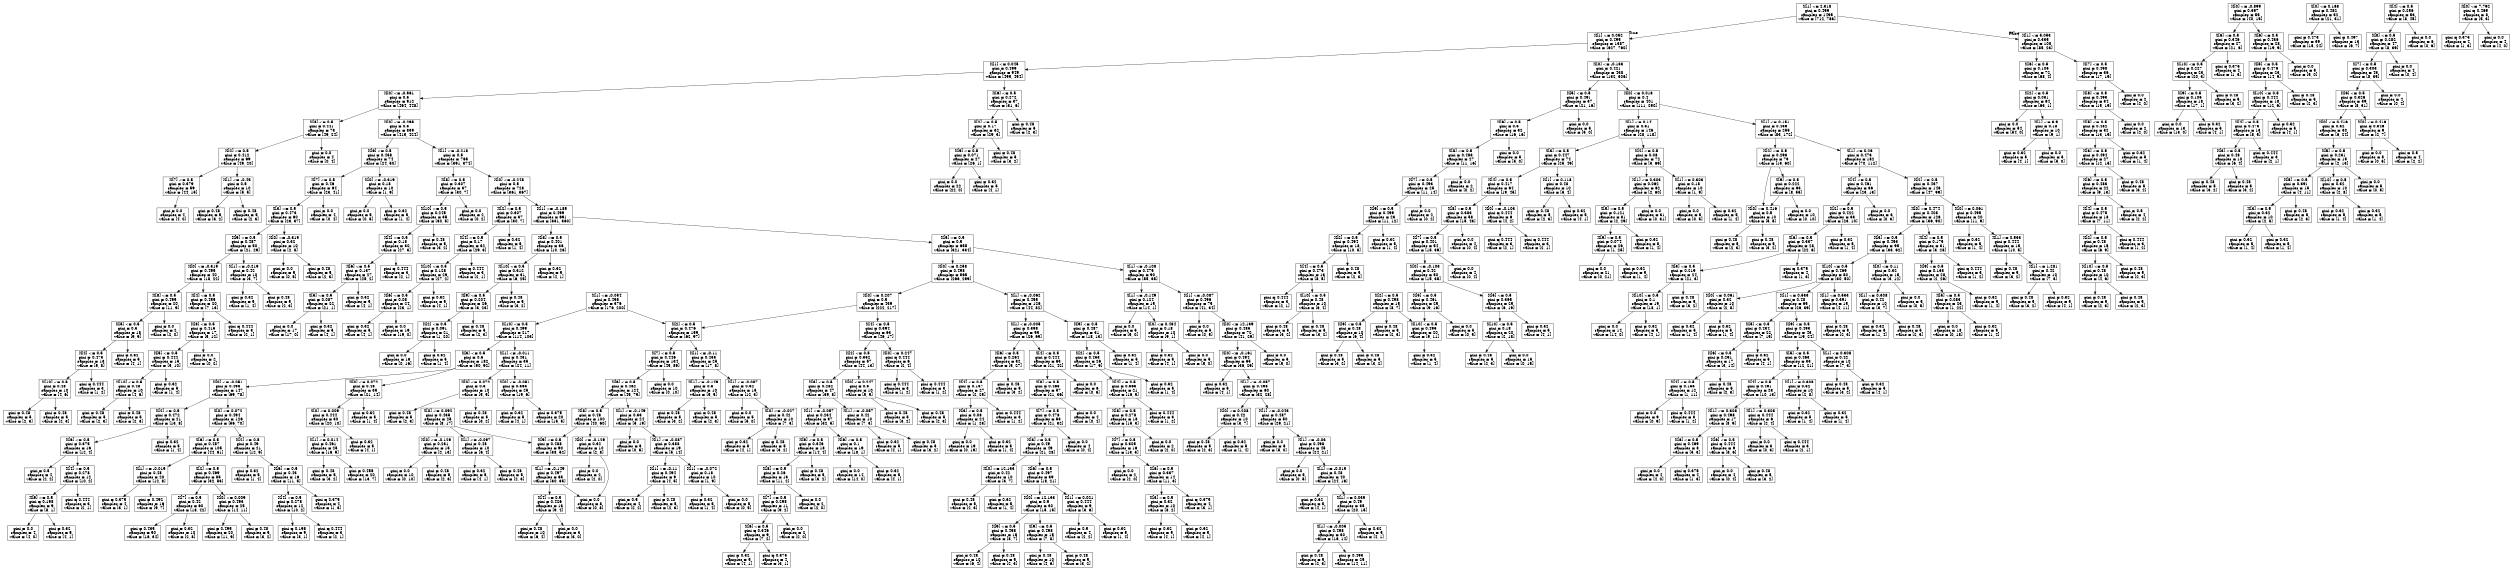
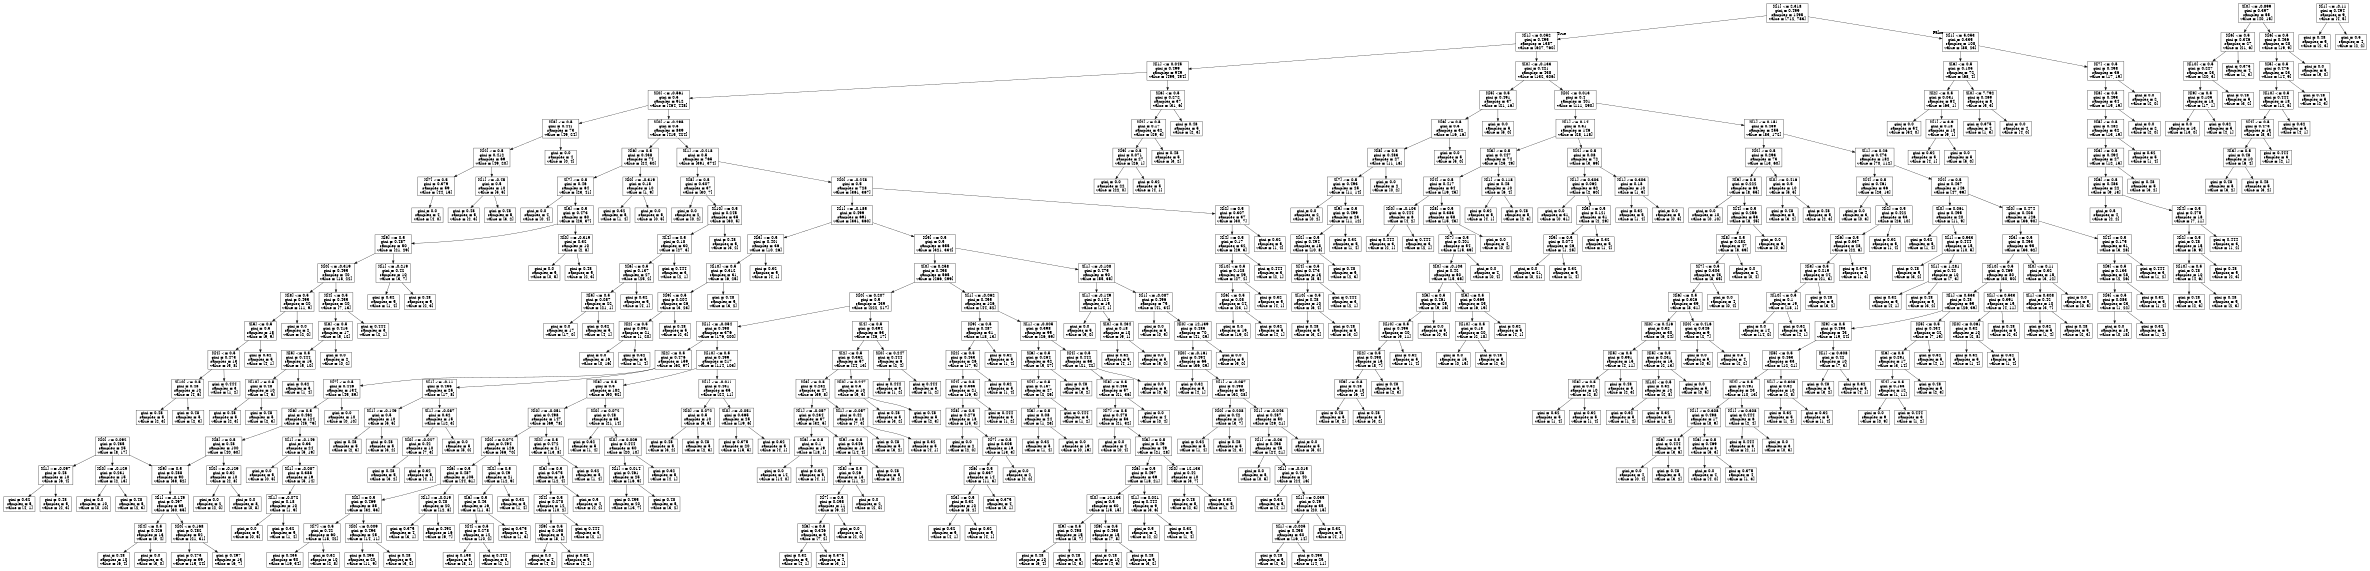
edge "X[6] <= 0.5 gini = 0.105 samples = 72 value = [68, 4]" -> "X[0] <= 7.792 gini = 0.469 samples = 8 value = [5, 3]": added
edge "X[5] <= 0.5 gini = 0.231 samples = 15 value = [2, 13]" -> "X[5] <= 0.5 gini = 0.391 samples = 15 value = [4, 11]": now "X[0] <= 0.416 gini = 0.32 samples = 30 value = [6, 24]" -> "X[5] <= 0.5 gini = 0.391 samples = 15 value = [4, 11]"
edge "X[9] <= 0.5 gini = 0.222 samples = 63 value = [8, 55]" -> "X[0] <= 0.416 gini = 0.5 samples = 10 value = [5, 5]": now "X[9] <= 0.5 gini = 0.222 samples = 63 value = [8, 55]" -> "X[4] <= 0.5 gini = 0.256 samples = 53 value = [8, 45]"
edge "X[10] <= 0.5 gini = 0.469 samples = 80 value = [30, 50]" -> "X[0] <= 0.061 gini = 0.32 samples = 10 value = [2, 8]": now "X[1] <= 0.533 gini = 0.391 samples = 15 value = [4, 11]" -> "X[0] <= 0.061 gini = 0.32 samples = 10 value = [2, 8]"
edge "X[2] <= 0.5 gini = 0.498 samples = 15 value = [8, 7]" -> "X[10] <= 0.5 gini = 0.495 samples = 20 value = [9, 11]": reversed
edge "X[0] <= 0.207 gini = 0.5 samples = 439 value = [222, 217]" -> "X[2] <= 0.5 gini = 0.476 samples = 159 value = [62, 97]": now "X[0] <= 0.207 gini = 0.5 samples = 439 value = [222, 217]" -> "X[1] <= -0.054 gini = 0.498 samples = 376 value = [176, 200]"
edge "X[1] <= -0.087 gini = 0.388 samples = 19 value = [5, 14]" -> "X[1] <= -0.11 gini = 0.494 samples = 9 value = [4, 5]": removed
edge "X[1] <= -0.149 gini = 0.497 samples = 65 value = [30, 35]" -> "gini = 0.0 samples = 8 value = [0, 8]": now "X[1] <= -0.149 gini = 0.497 samples = 65 value = [30, 35]" -> "X[0] <= 0.168 gini = 0.482 samples = 52 value = [21, 31]"
